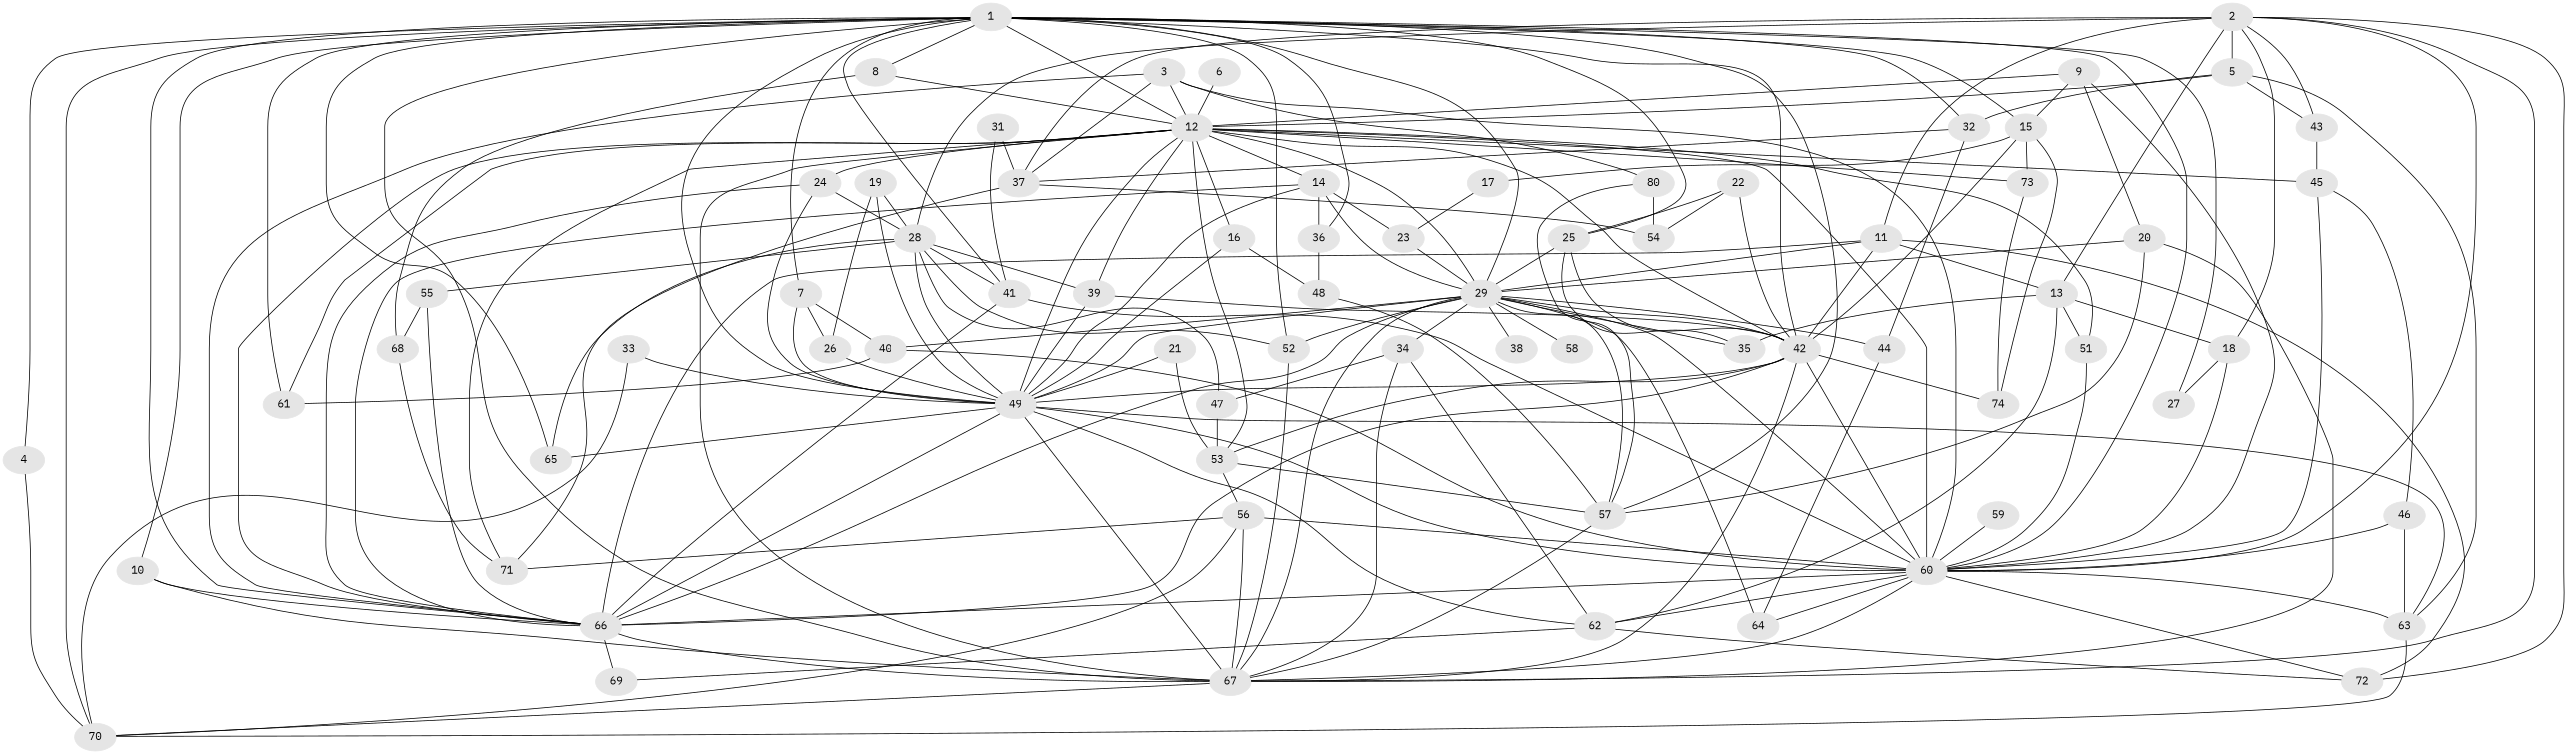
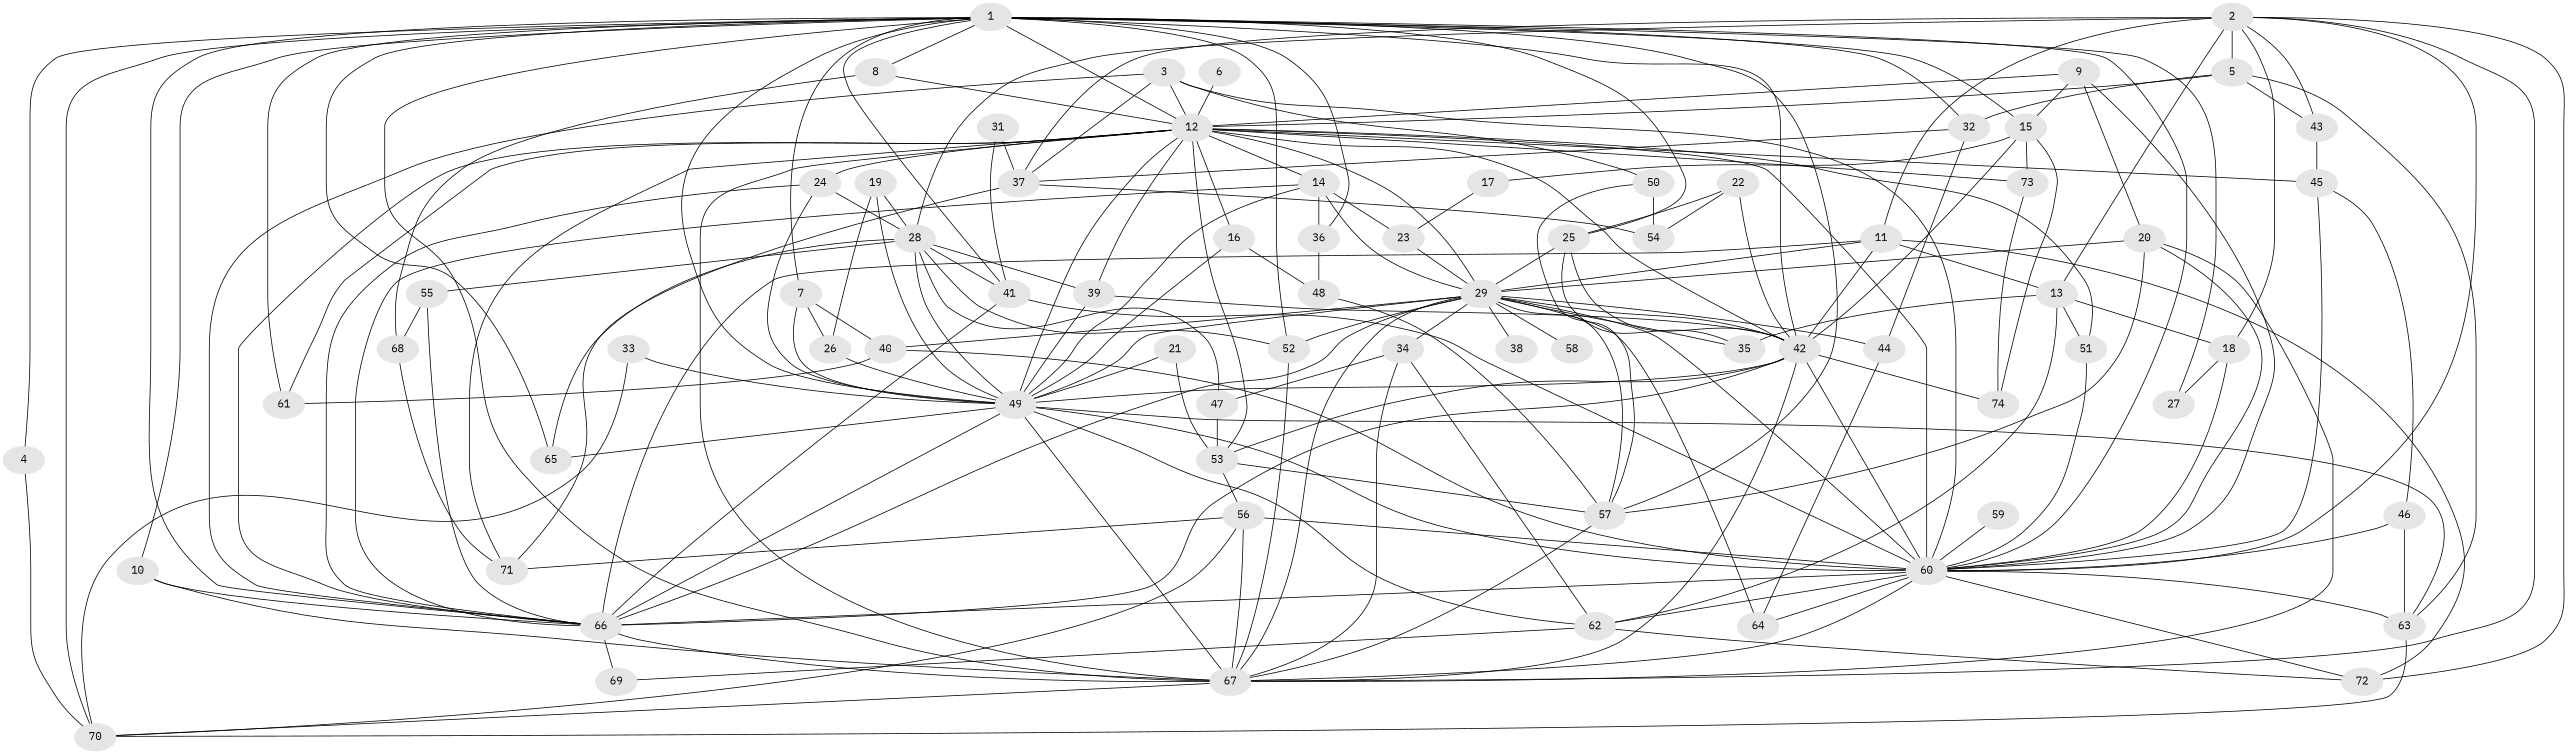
edge "1" -- "29": removed
node "80": label "80" -> "50"
edge "20" -- "60": added
